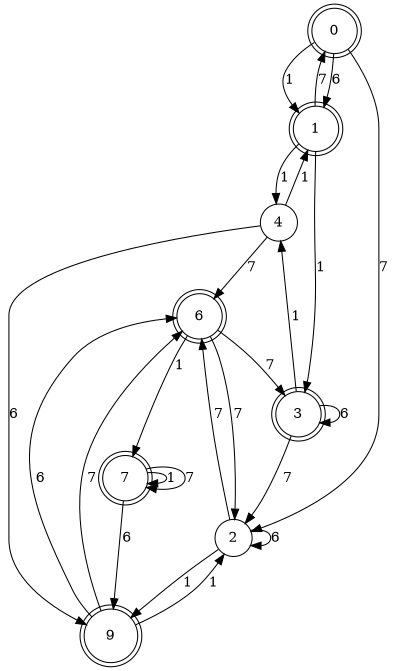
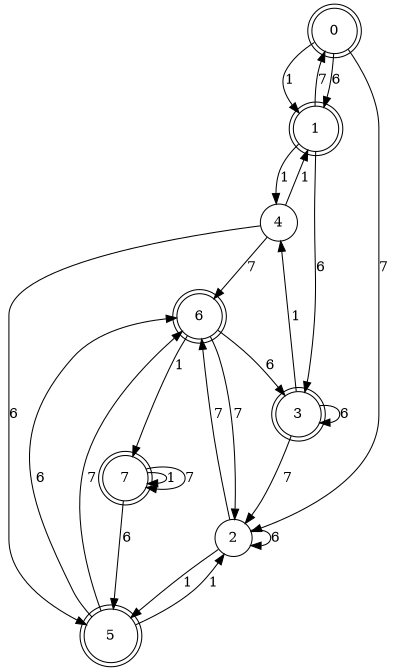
edge "1" -> "3": label "1" -> "6"
edge "6" -> "3": label "7" -> "6"
node "9": label "9" -> "5"
